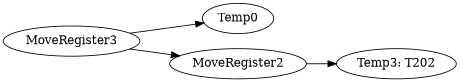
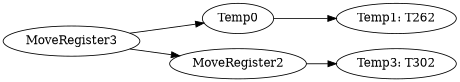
node "Temp1: T262": added
node "Temp3: T202": label "Temp3: T202" -> "Temp3: T302"
